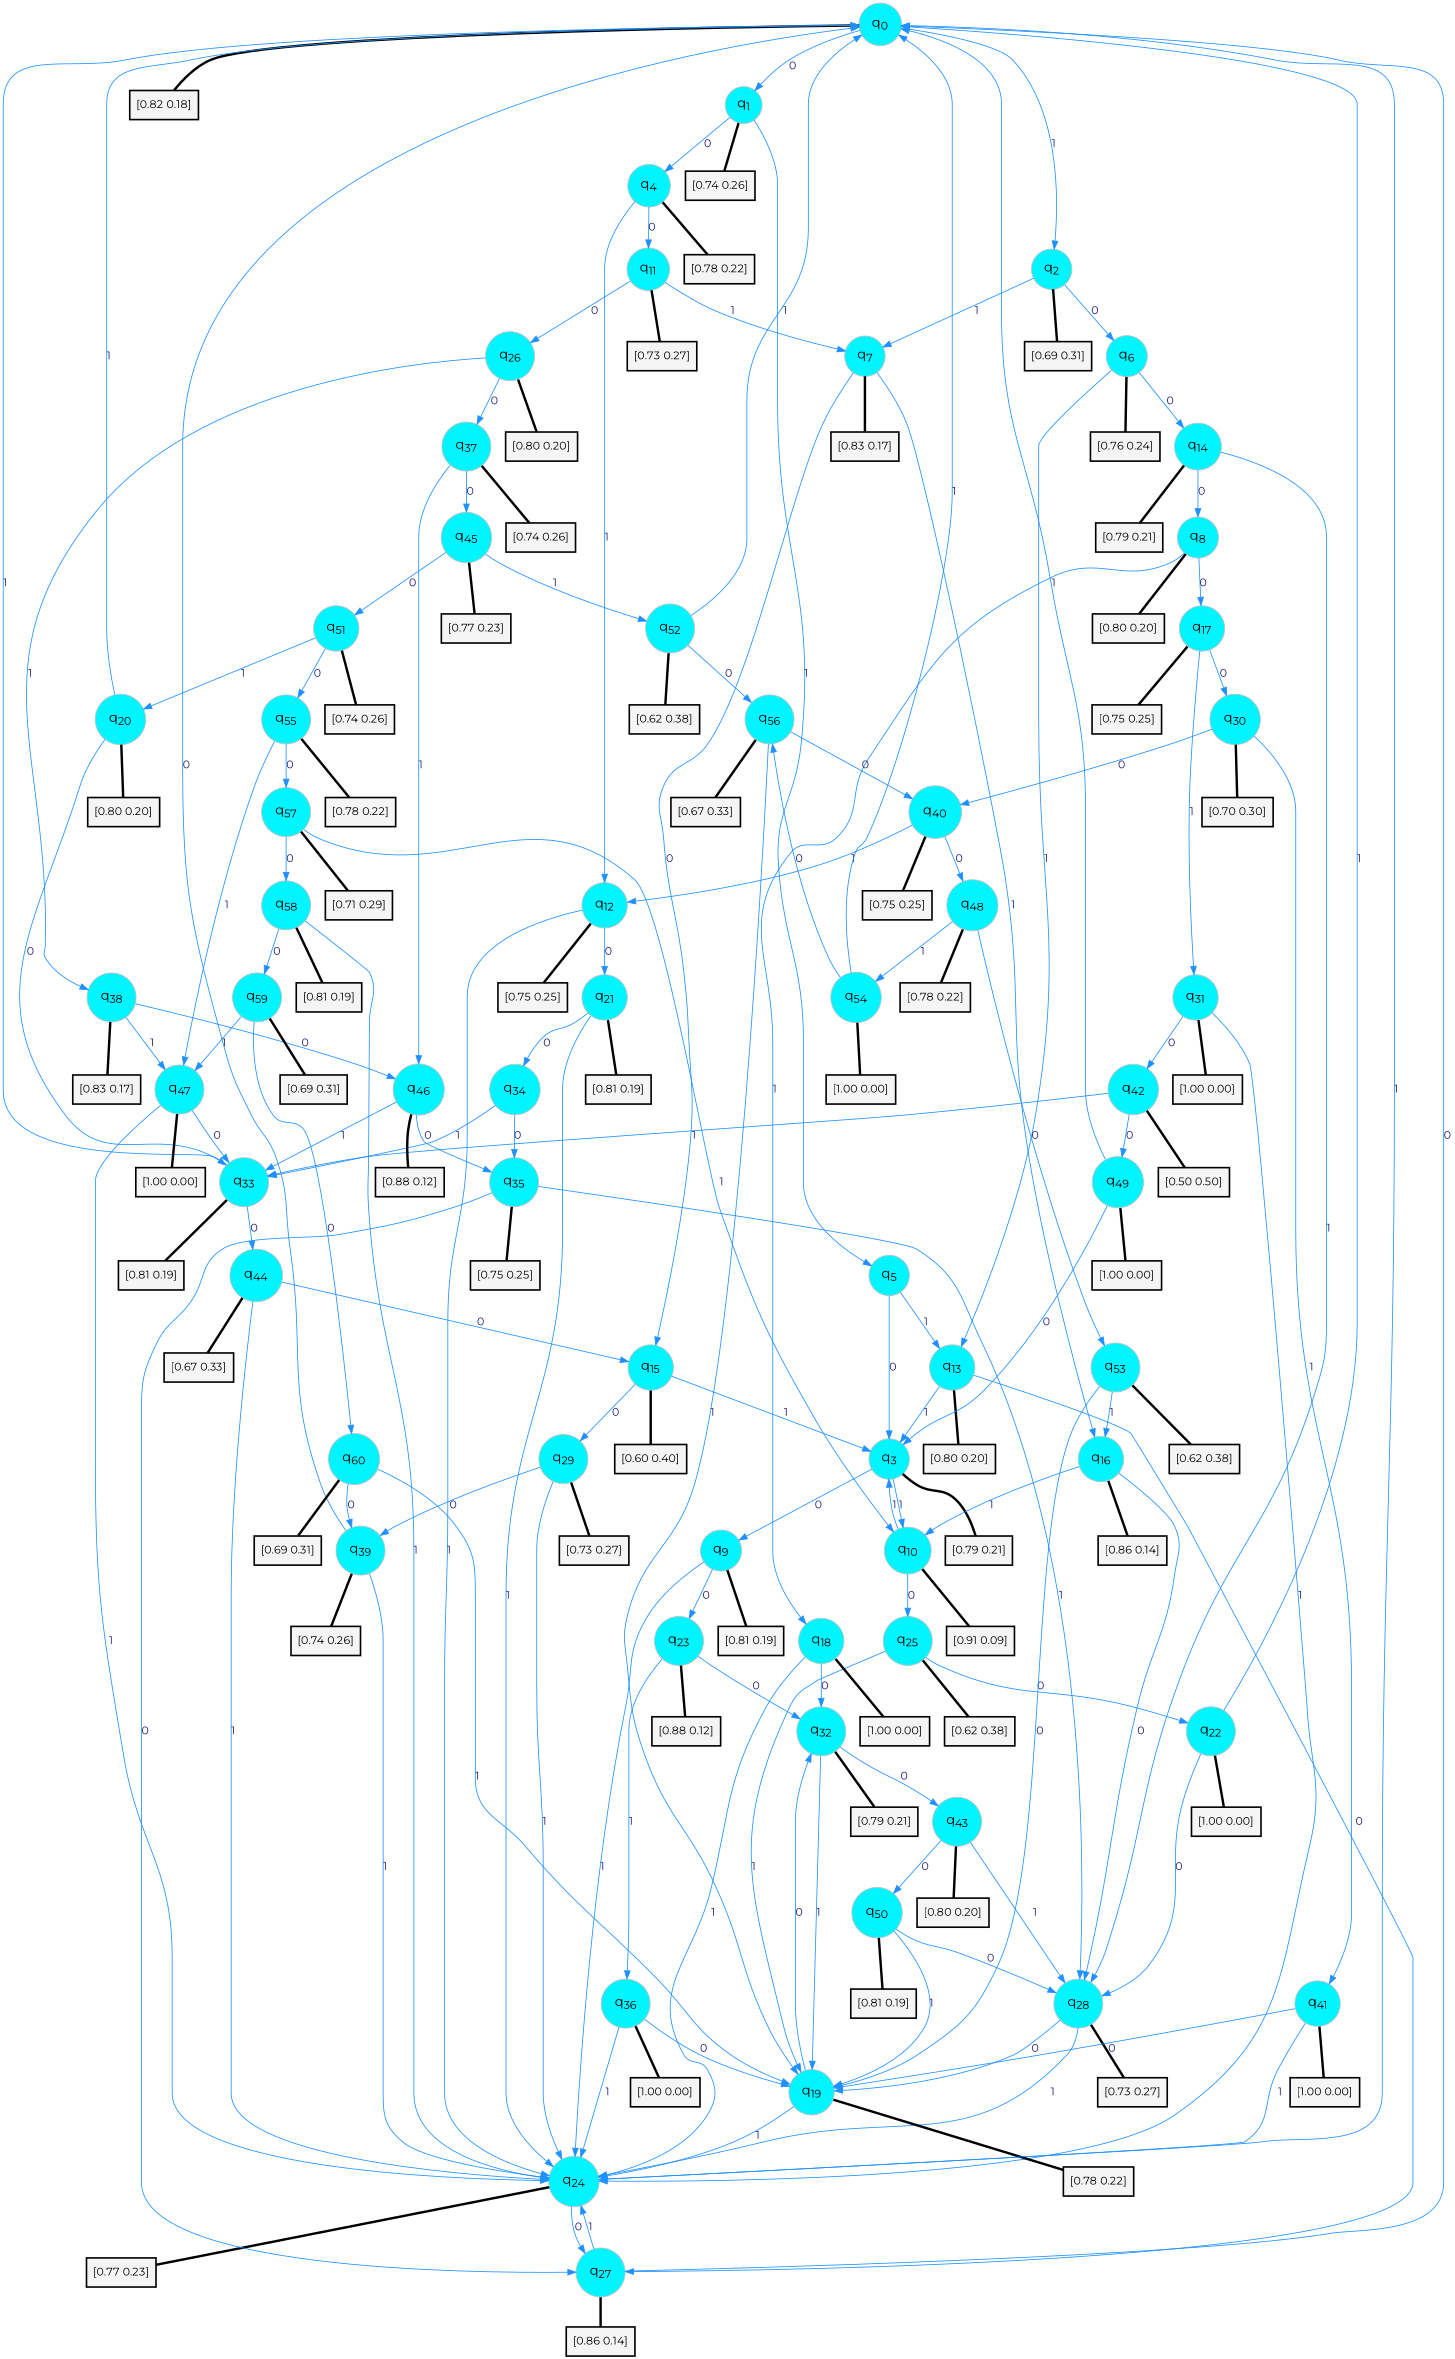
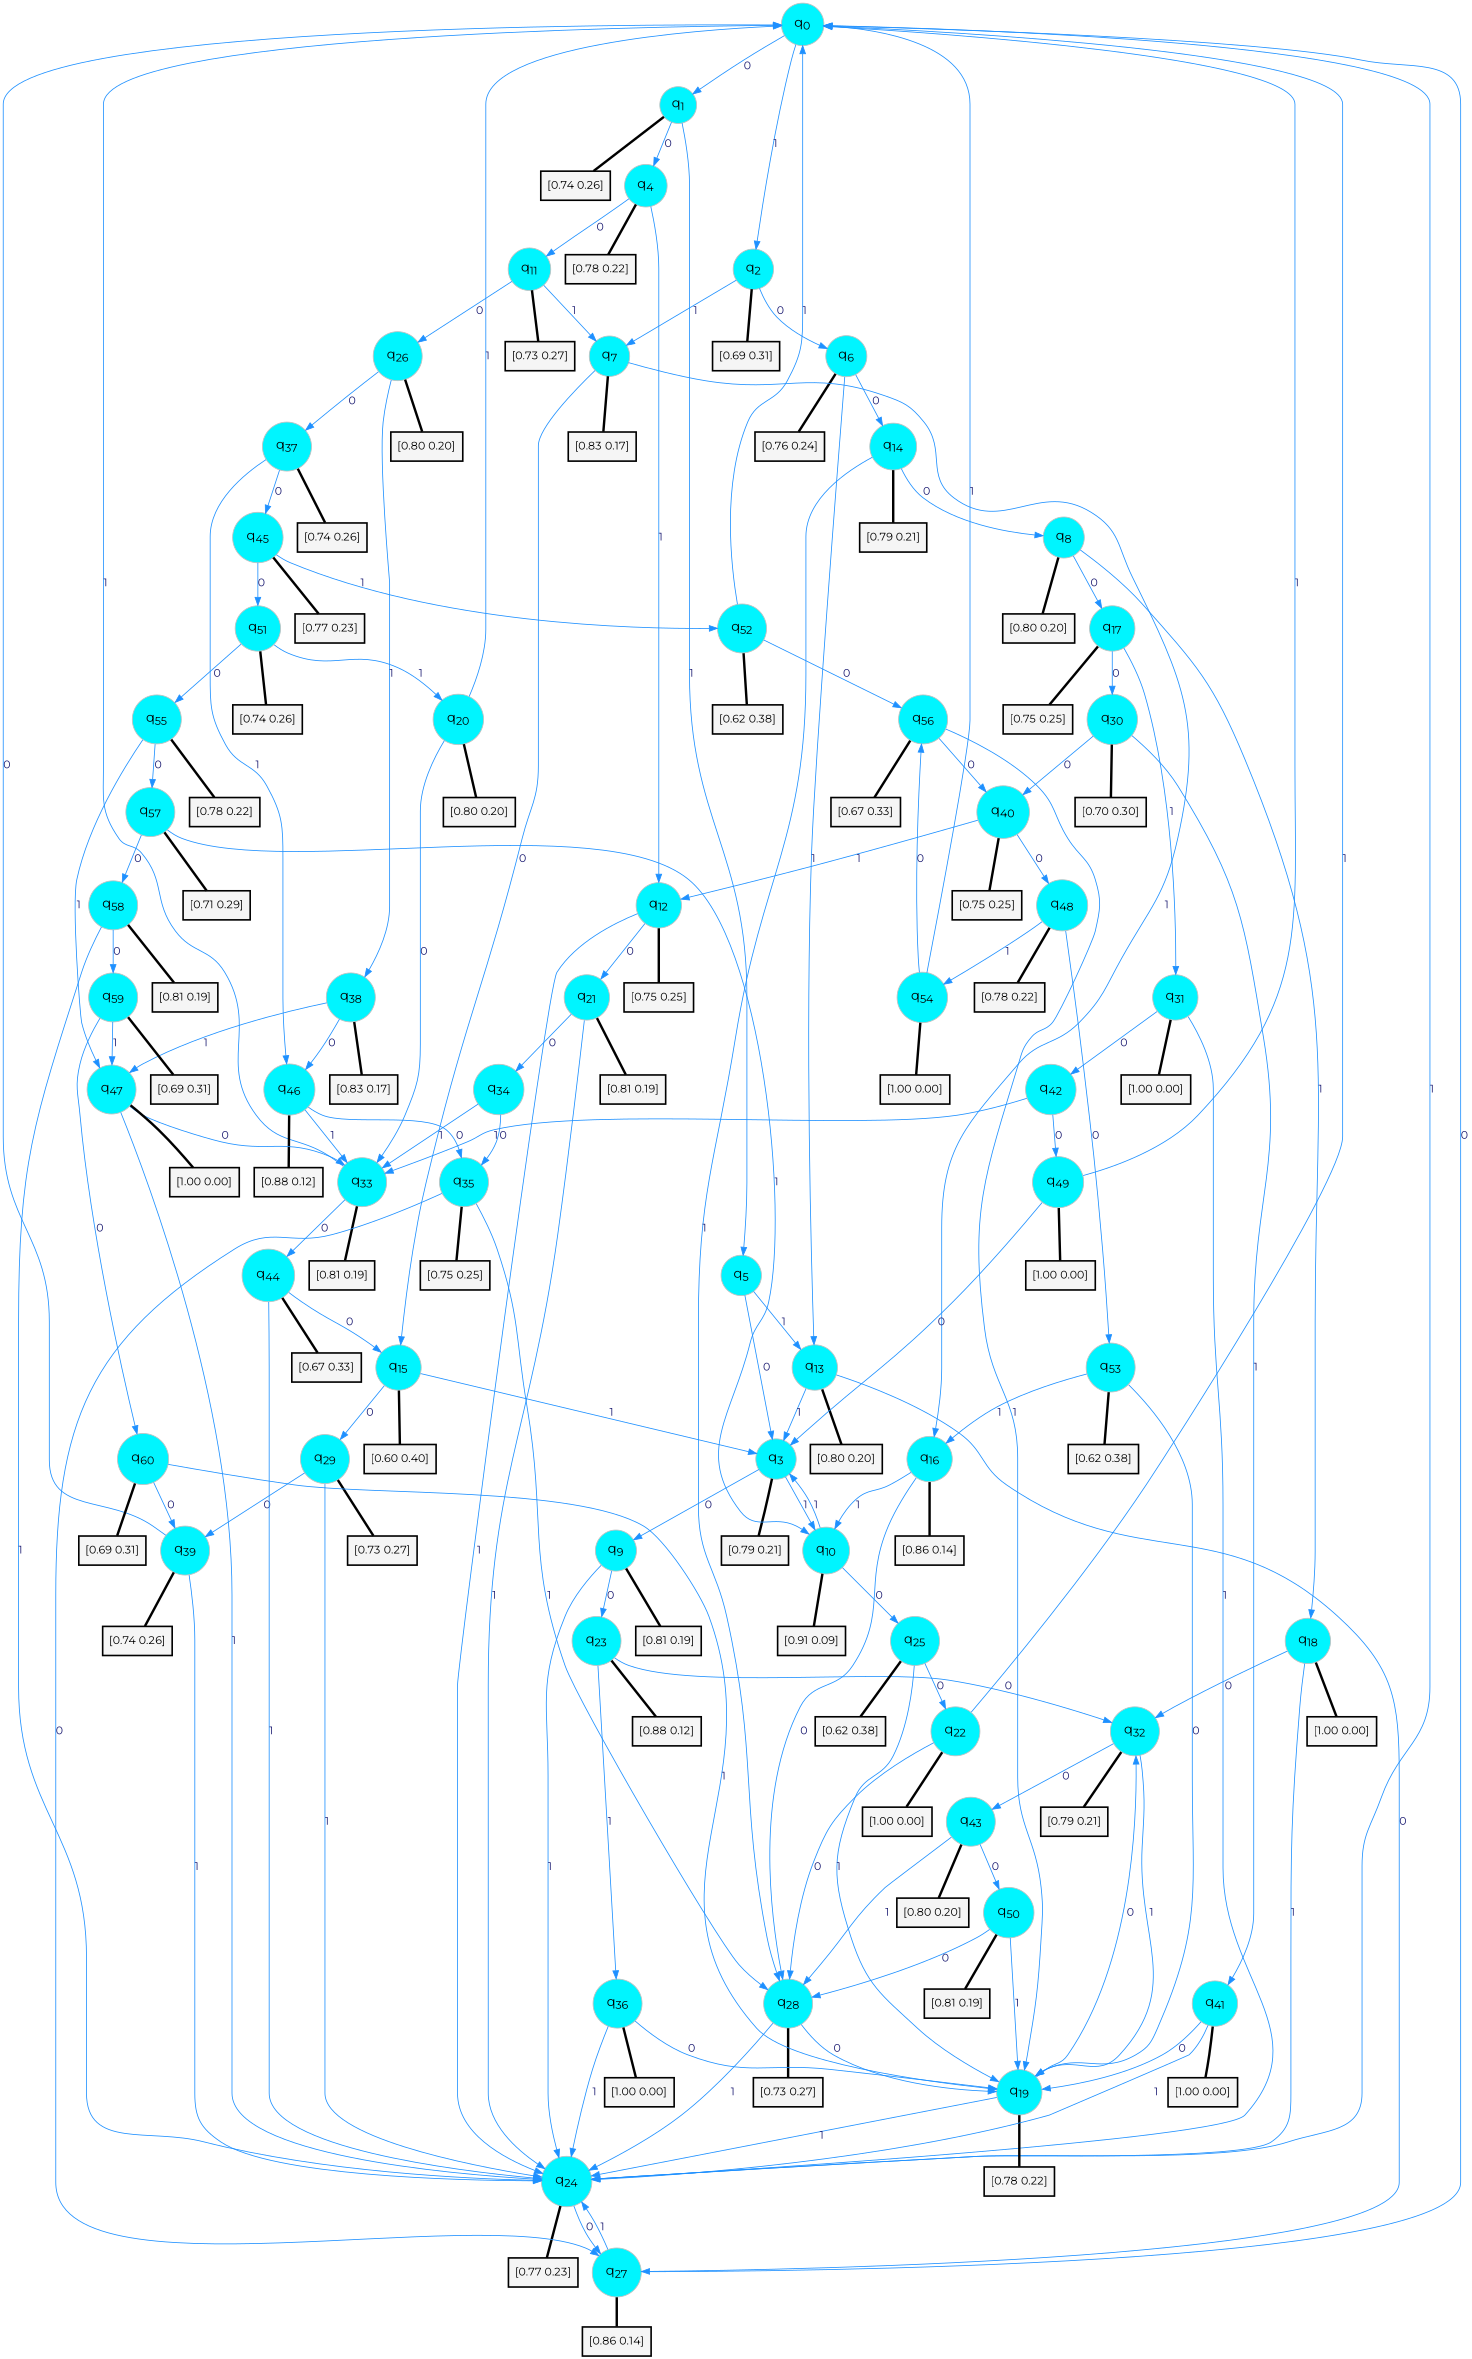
node "[0.82 0.18]": removed
node "[0.50 0.50]": removed
